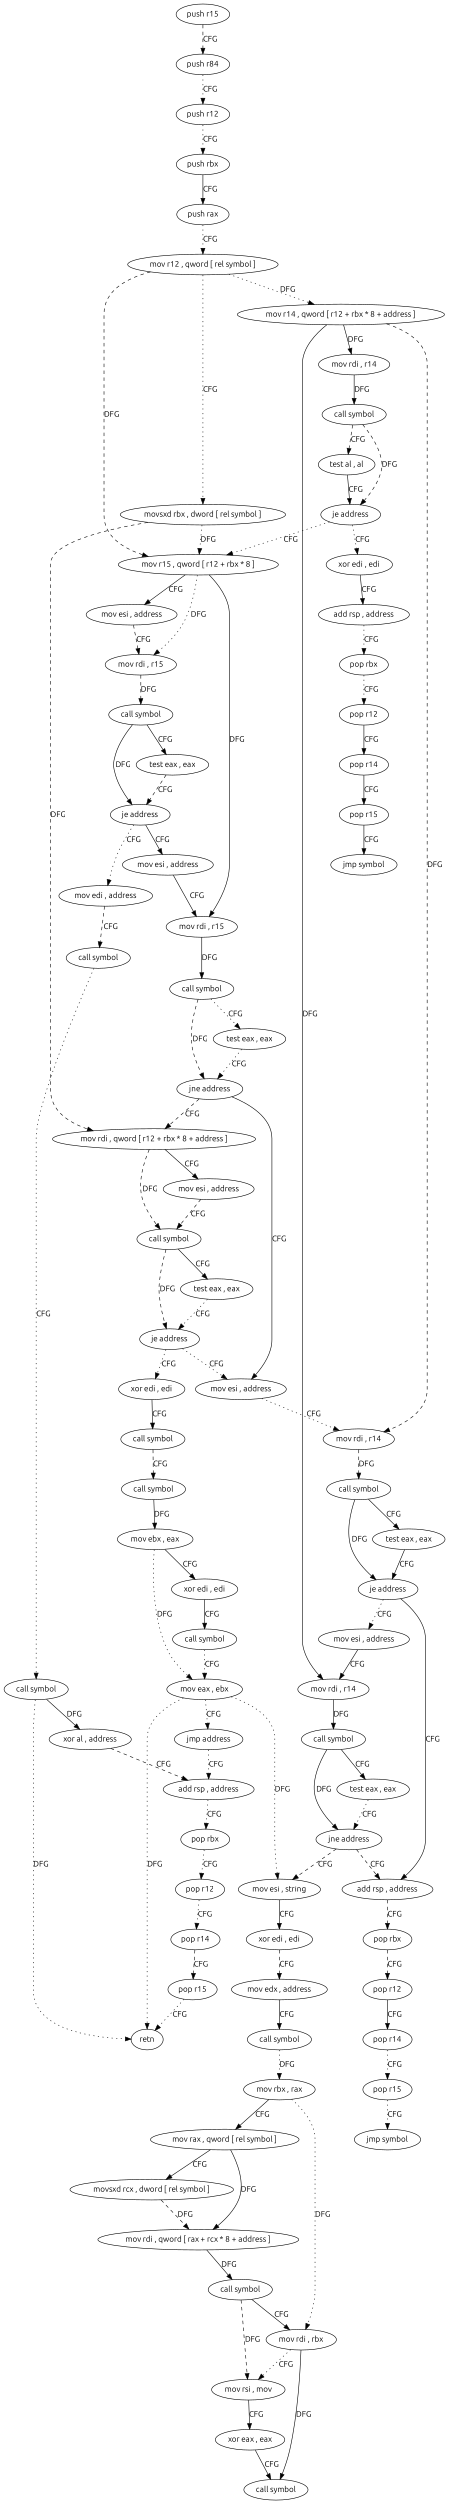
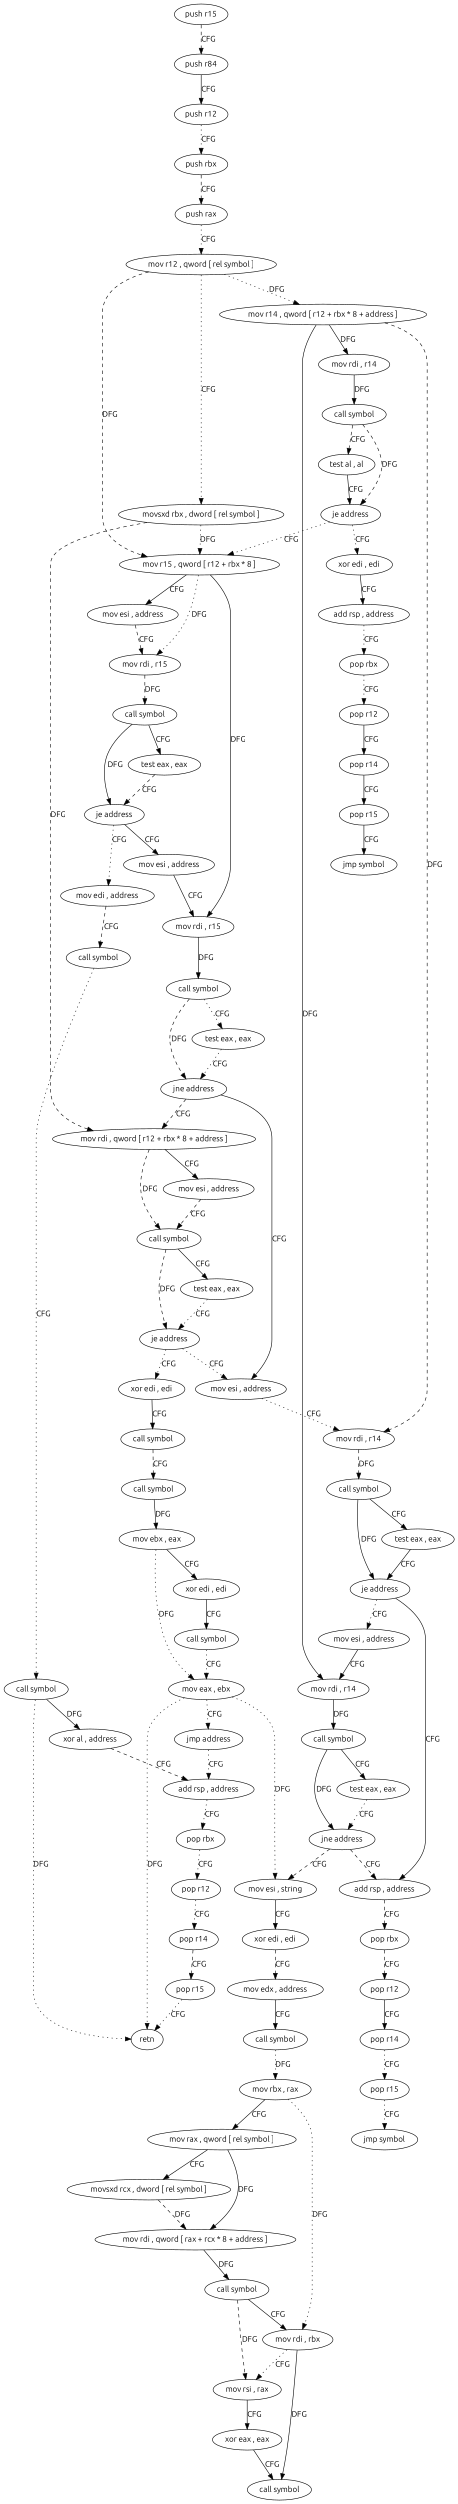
edge "push r84" -> "push r12": style dotted -> solid
edge "push rbx" -> "push rax": style solid -> dashed
node "mov rsi , mov": label "mov rsi , mov" -> "mov rsi , rax"
